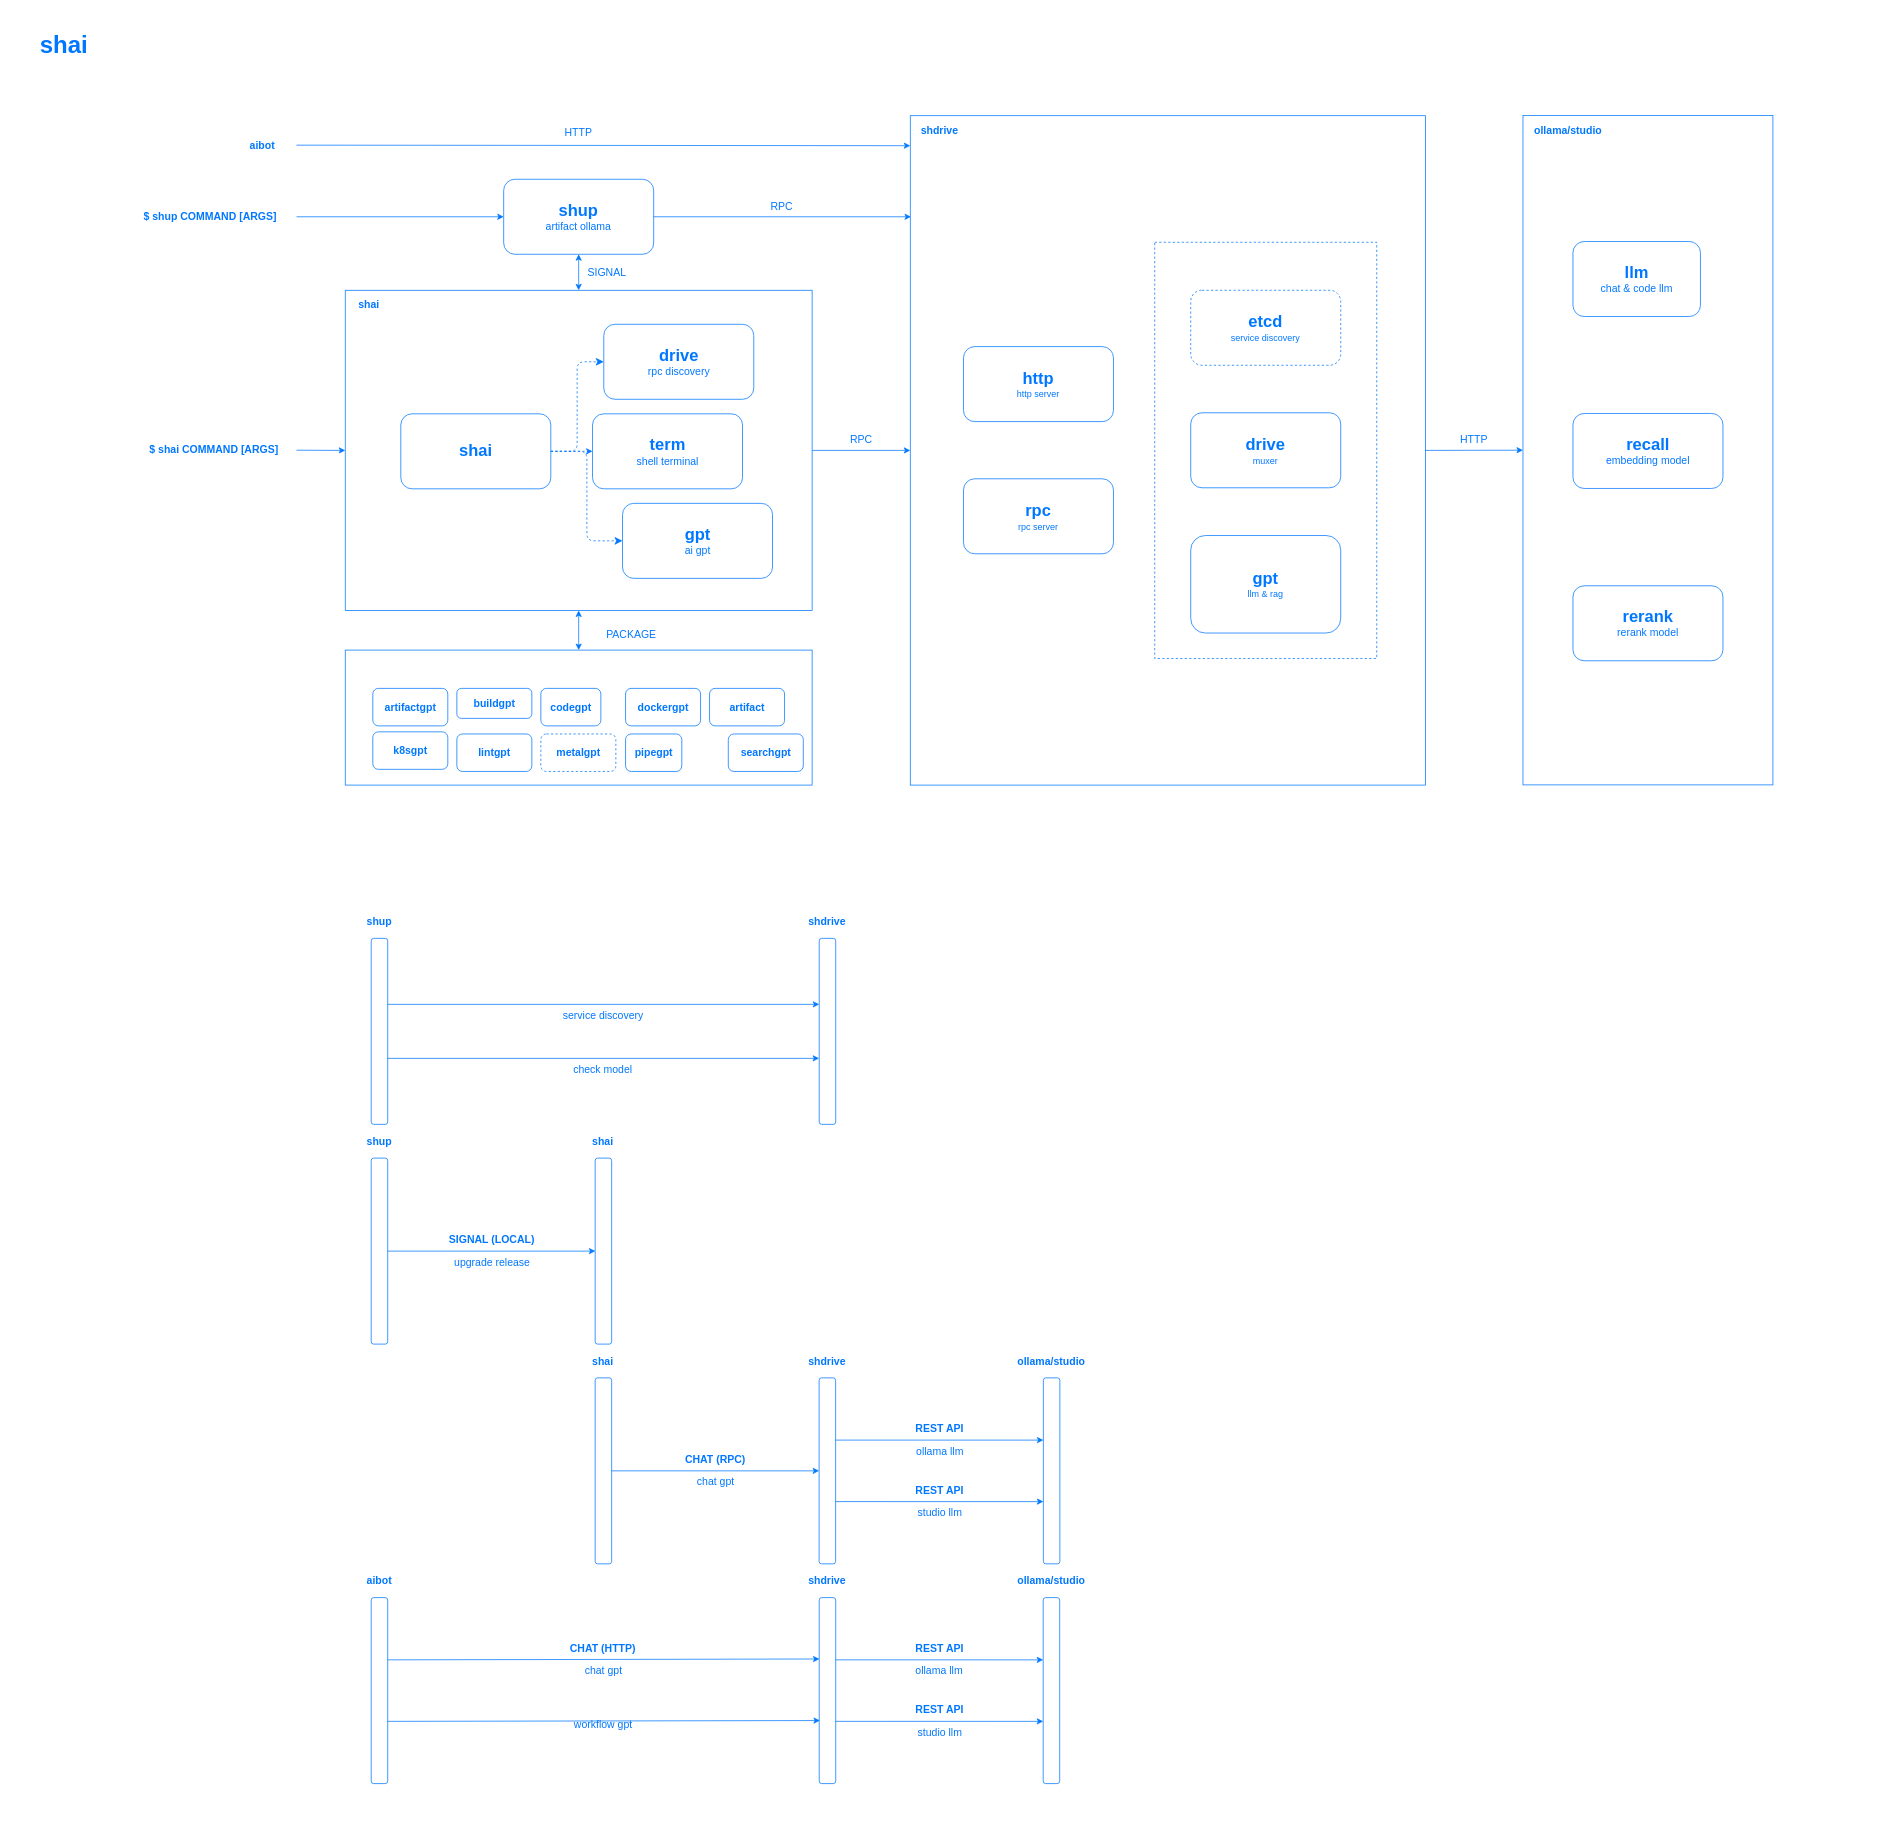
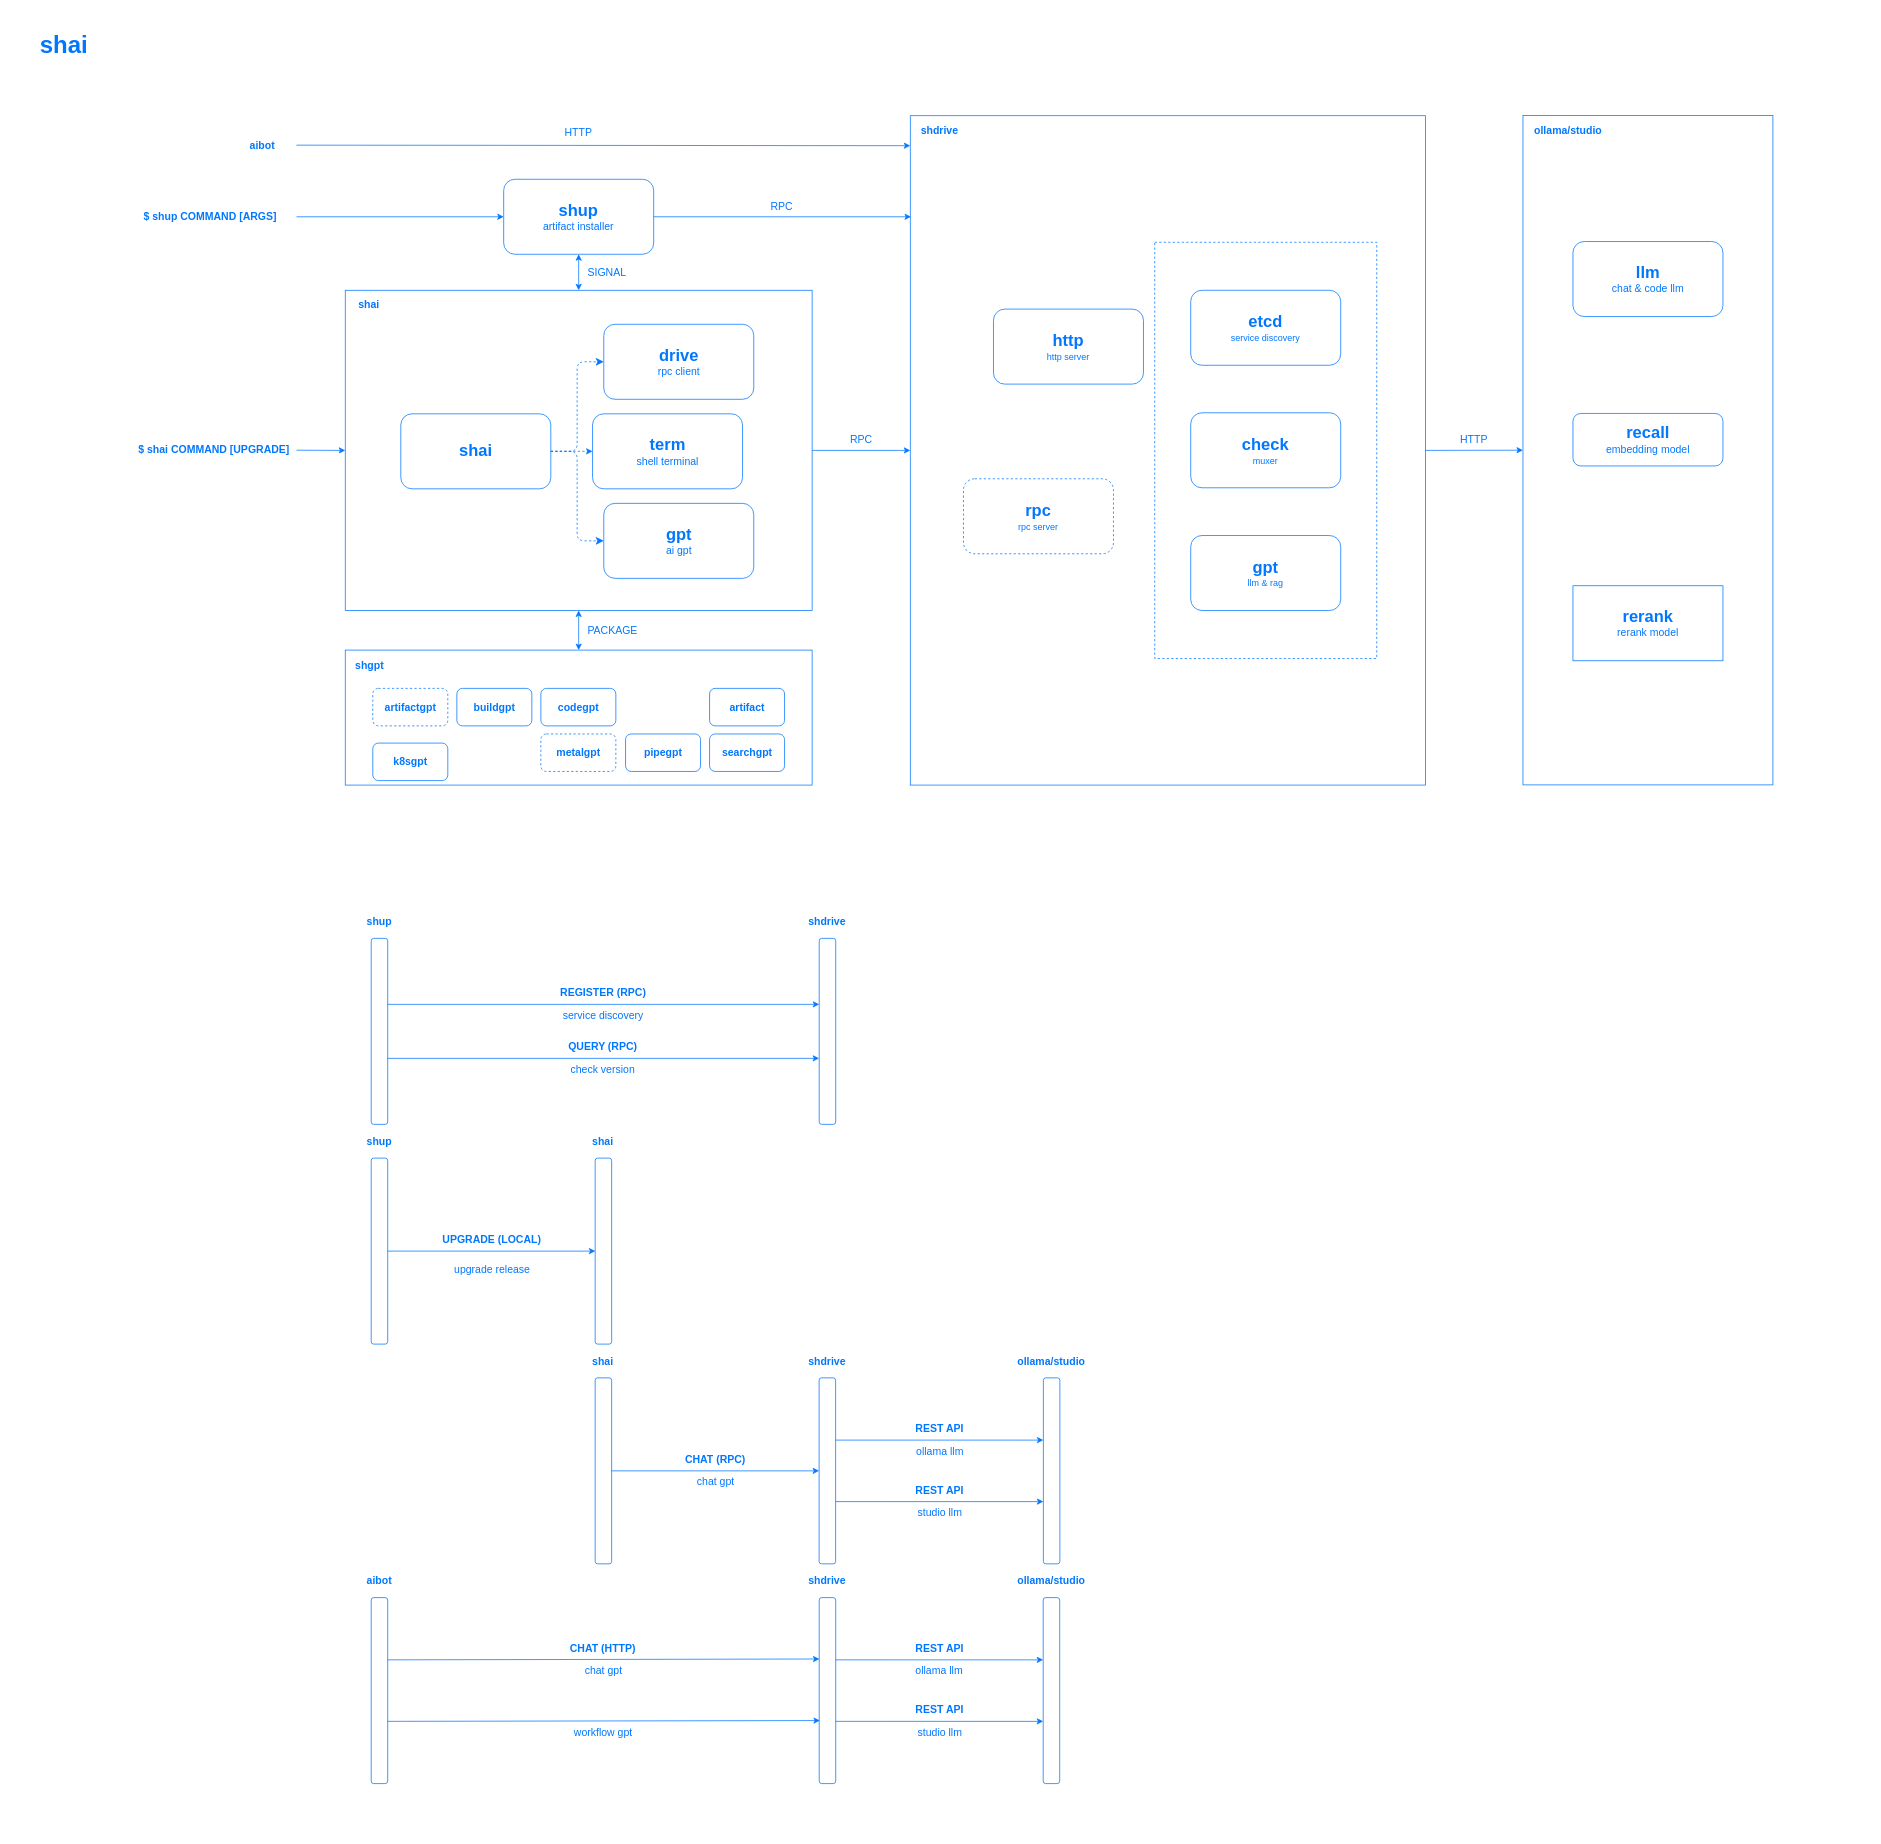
node "shup artifact ollama": label "shup artifact ollama" -> "shup artifact installer"
node "llmchat & code llm": size 128x75 -> 150x75
node "etcd service discovery": style dashed -> solid
node "driverpc discovery": label "driverpc discovery" -> "driverpc client"
node "http http server": moved (1038, 384) -> (1068, 346)
node "$ shai COMMAND [ARGS]": label "$ shai COMMAND [ARGS]" -> "$ shai COMMAND [UPGRADE]"
node "drive muxer": label "drive muxer" -> "check muxer"
node "recallembedding model": size 150x75 -> 150x53
node "rpc rpc server": style solid -> dashed
node "gpt ai gpt": moved (698, 541) -> (679, 541)
node "gpt llm & rag": size 150x98 -> 150x75
node "rerankrerank model": shape rounded rectangle -> rectangle
node "PACKAGE": moved (631, 634) -> (612, 630)
node "shgpt": added
node "buildgpt": size 75x30 -> 75x38
node "artifactgpt": style solid -> dashed
node "codegpt": size 60x38 -> 75x38
node "dockergpt": removed
node "k8sgpt": moved (410, 750) -> (410, 762)
node "lintgpt": removed
node "pipegpt": size 56x38 -> 75x38
node "searchgpt": moved (766, 752) -> (747, 752)
node "REGISTER (RPC)": added
node "QUERY (RPC)": added
node "check model": label "check model" -> "check version"
node "SIGNAL (LOCAL)": label "SIGNAL (LOCAL)" -> "UPGRADE (LOCAL)"
node "upgrade release": moved (492, 1262) -> (492, 1270)
node "workflow gpt": moved (603, 1725) -> (603, 1732)
